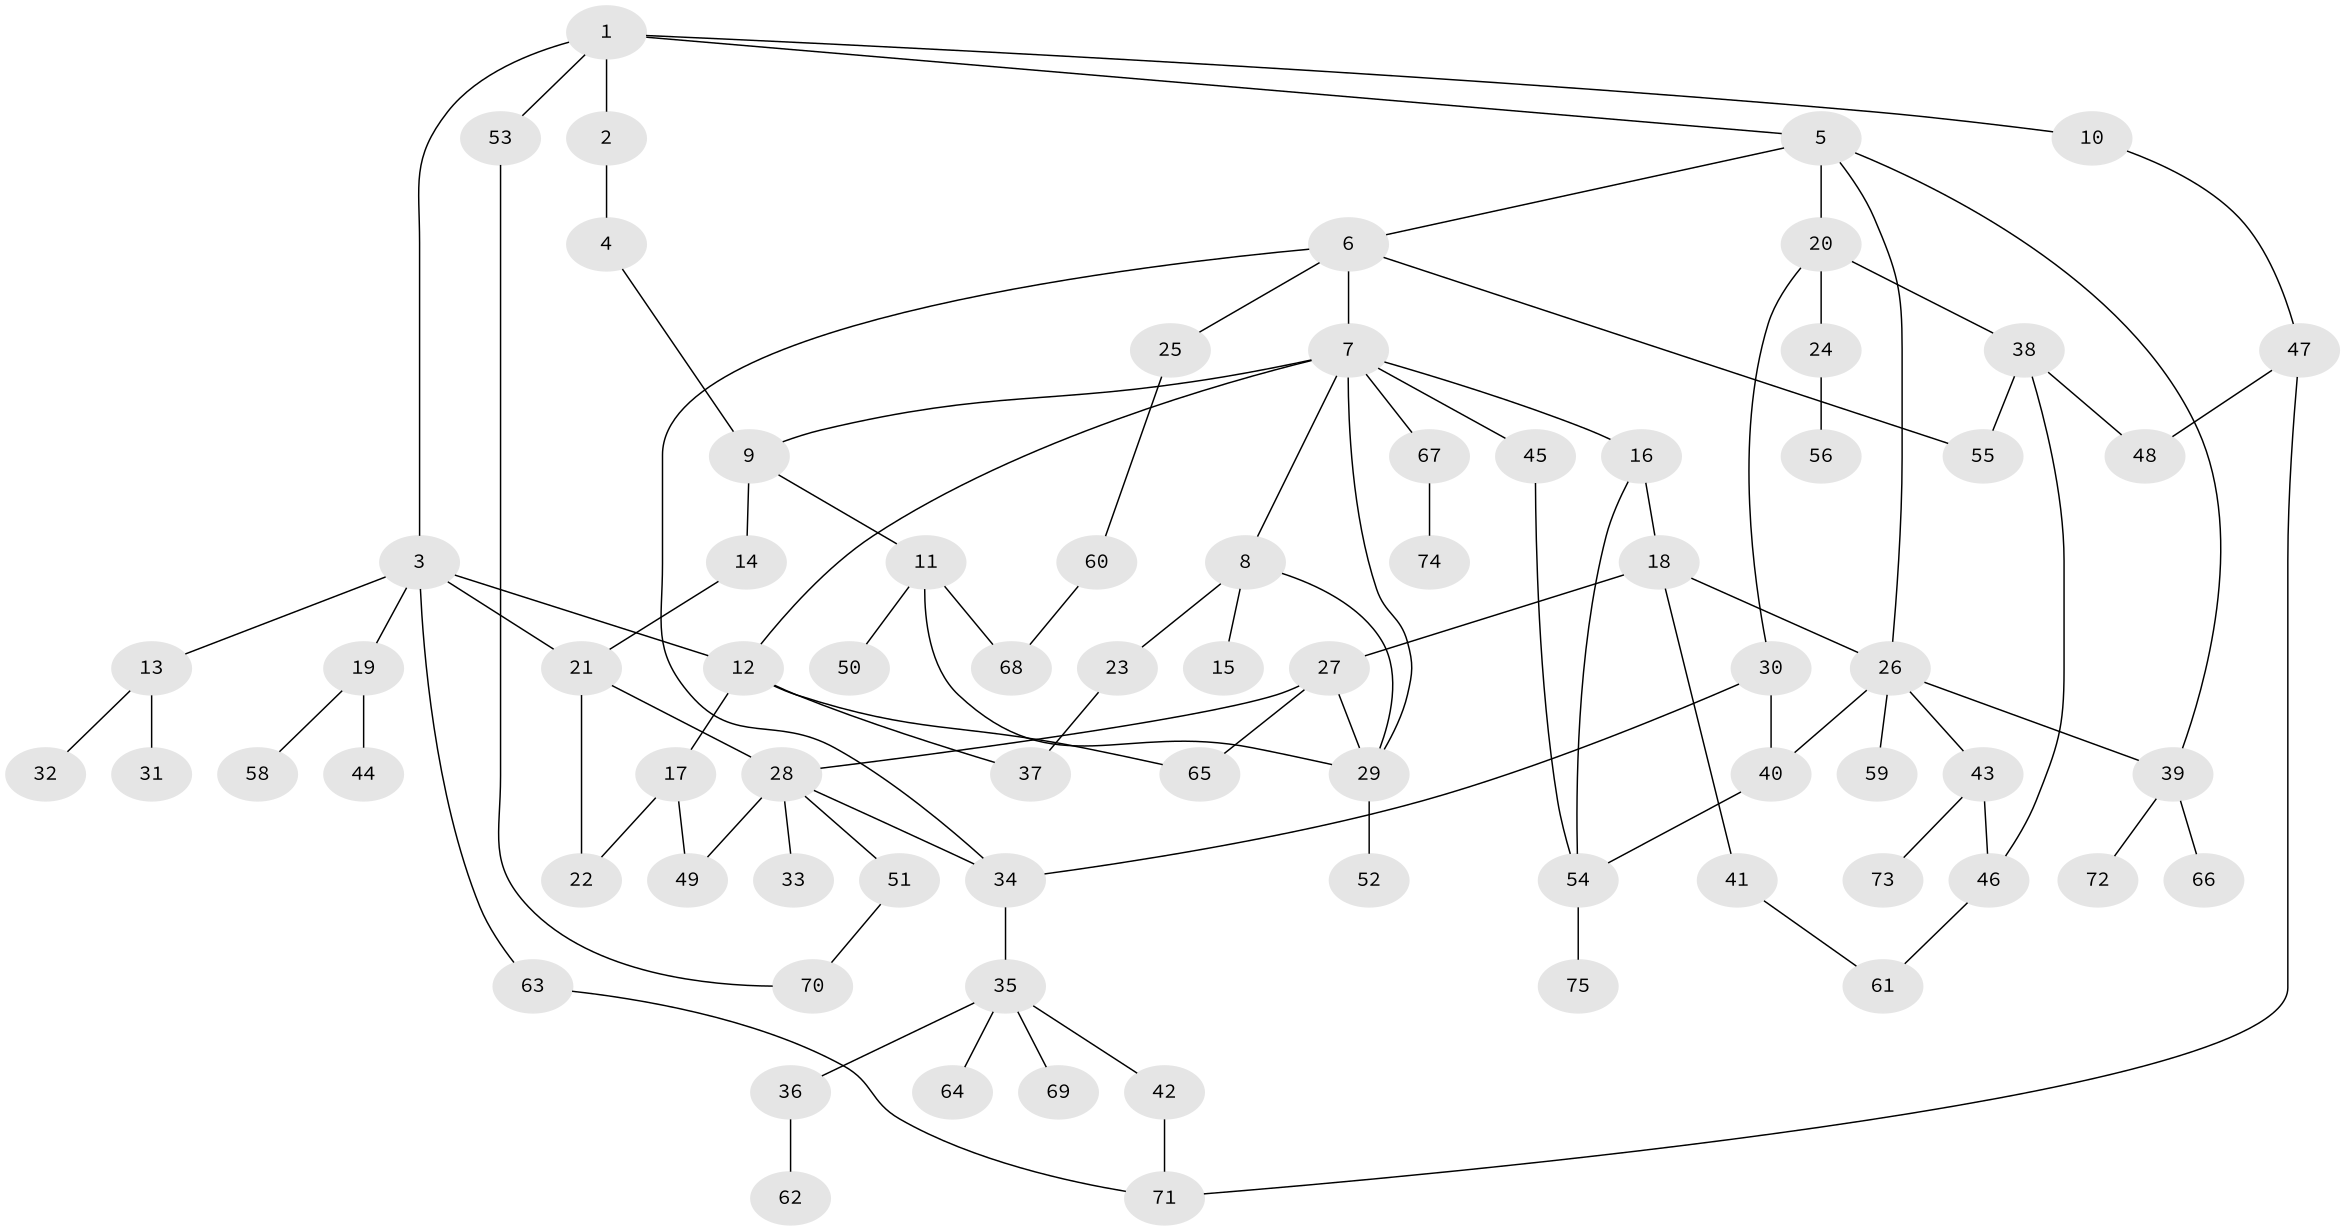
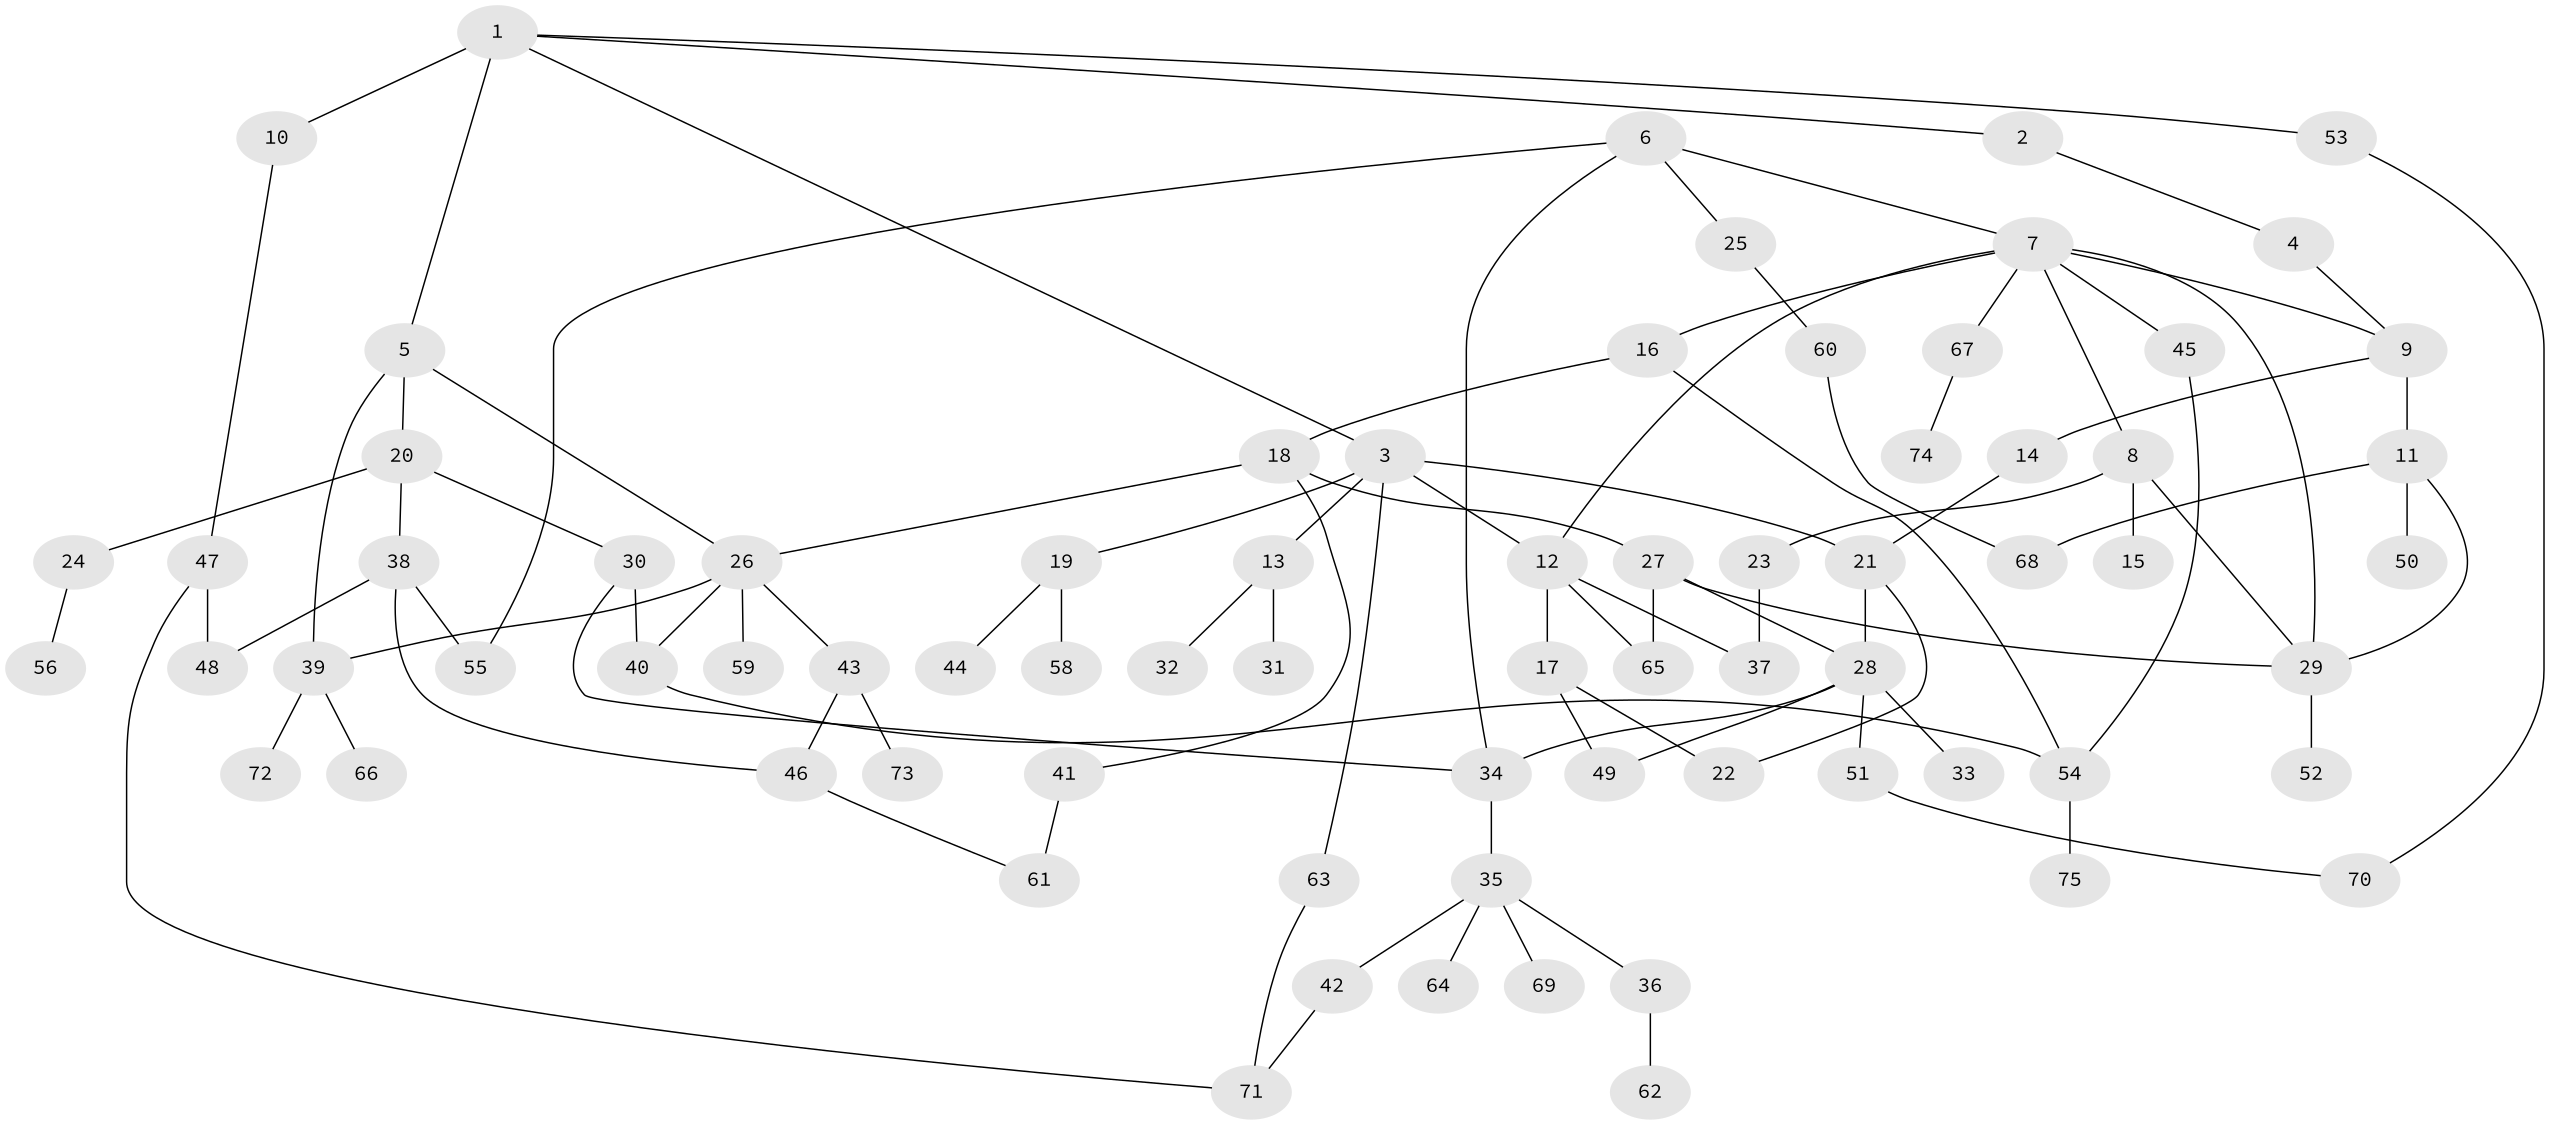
edge "5" -- "6": removed
